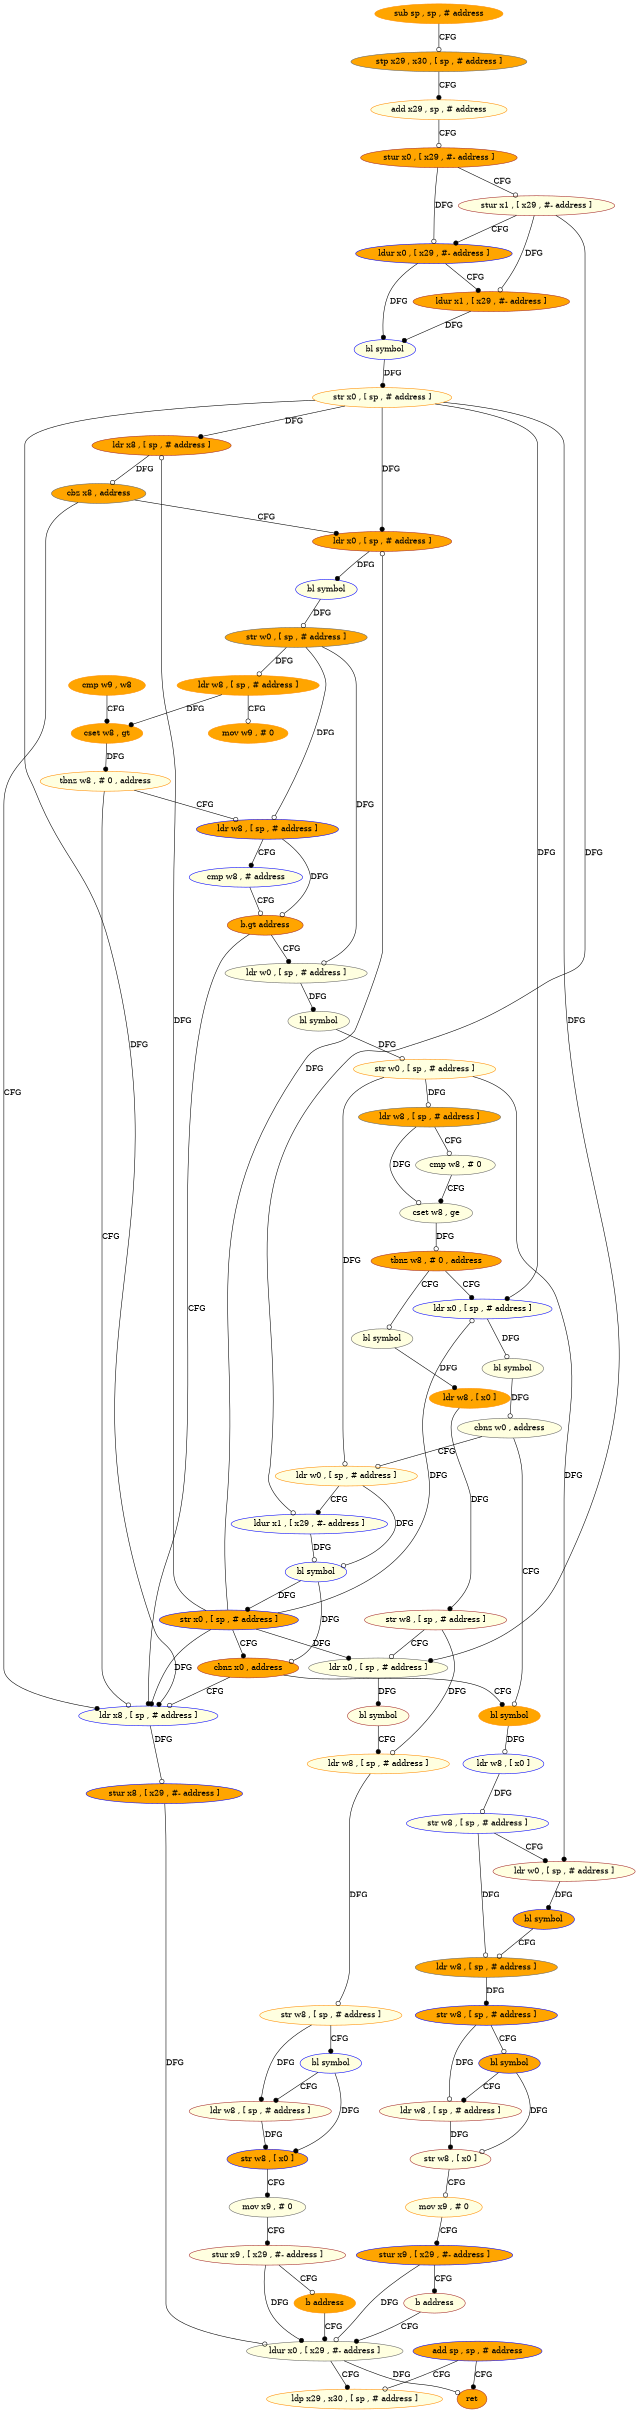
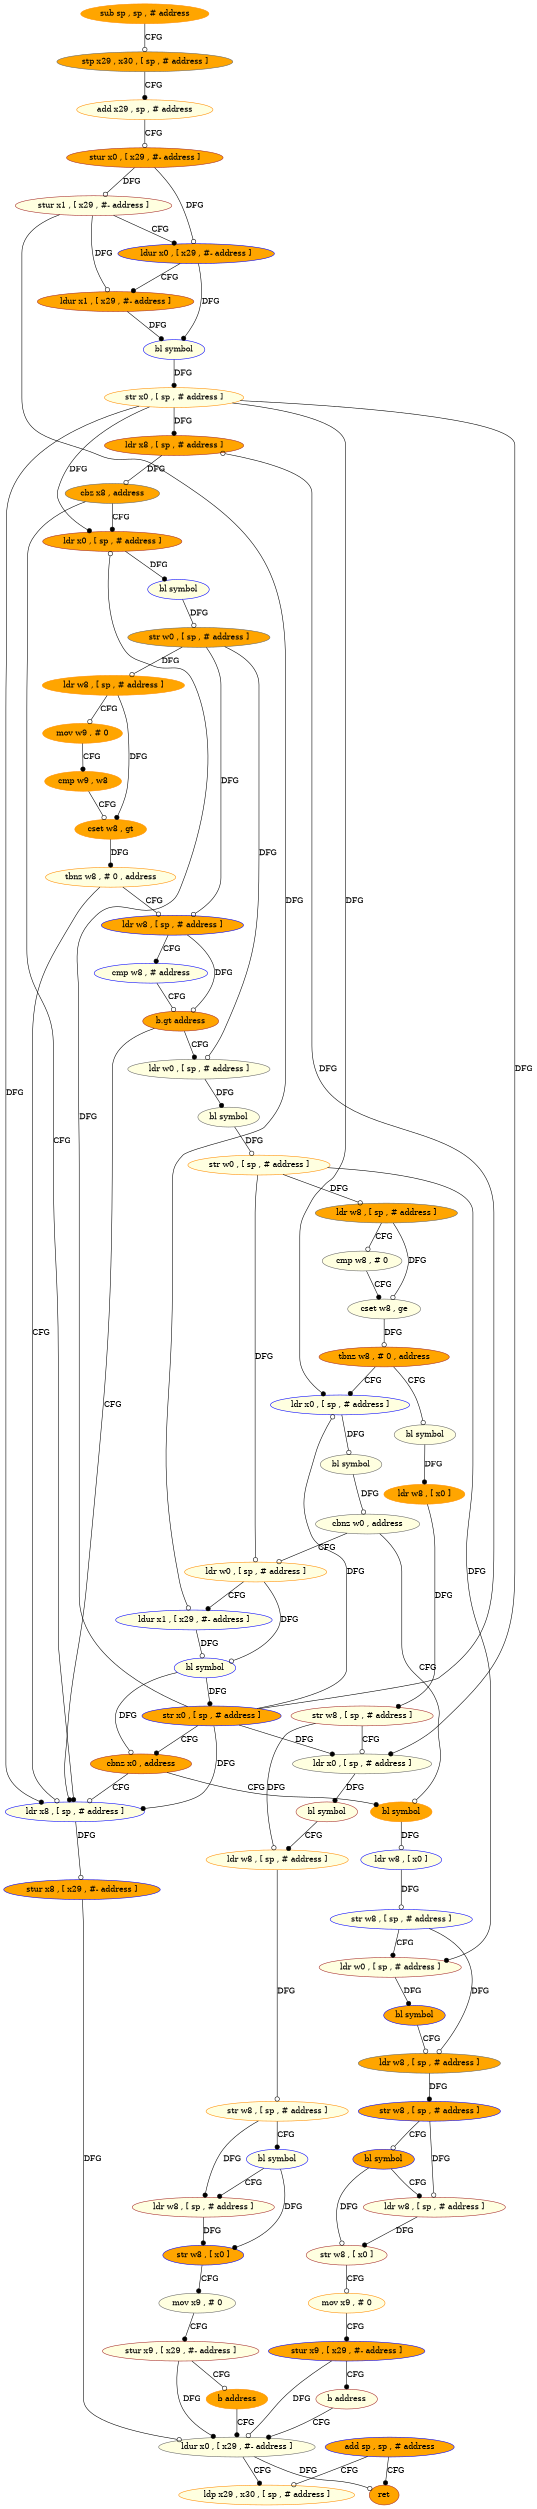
edge "stur x0 , [ x29 , #- address ]" -> "stur x1 , [ x29 , #- address ]": label "CFG" -> "DFG"
edge "cmp w9 , w8" -> "cset w8 , gt": arrowhead dot -> odot
edge "mov w9 , # 0" -> "cmp w9 , w8": added, label "CFG"
